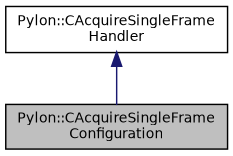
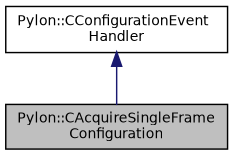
node "Pylon::CAcquireSingleFrame Handler": label "Pylon::CAcquireSingleFrame Handler" -> "Pylon::CConfigurationEvent Handler"
